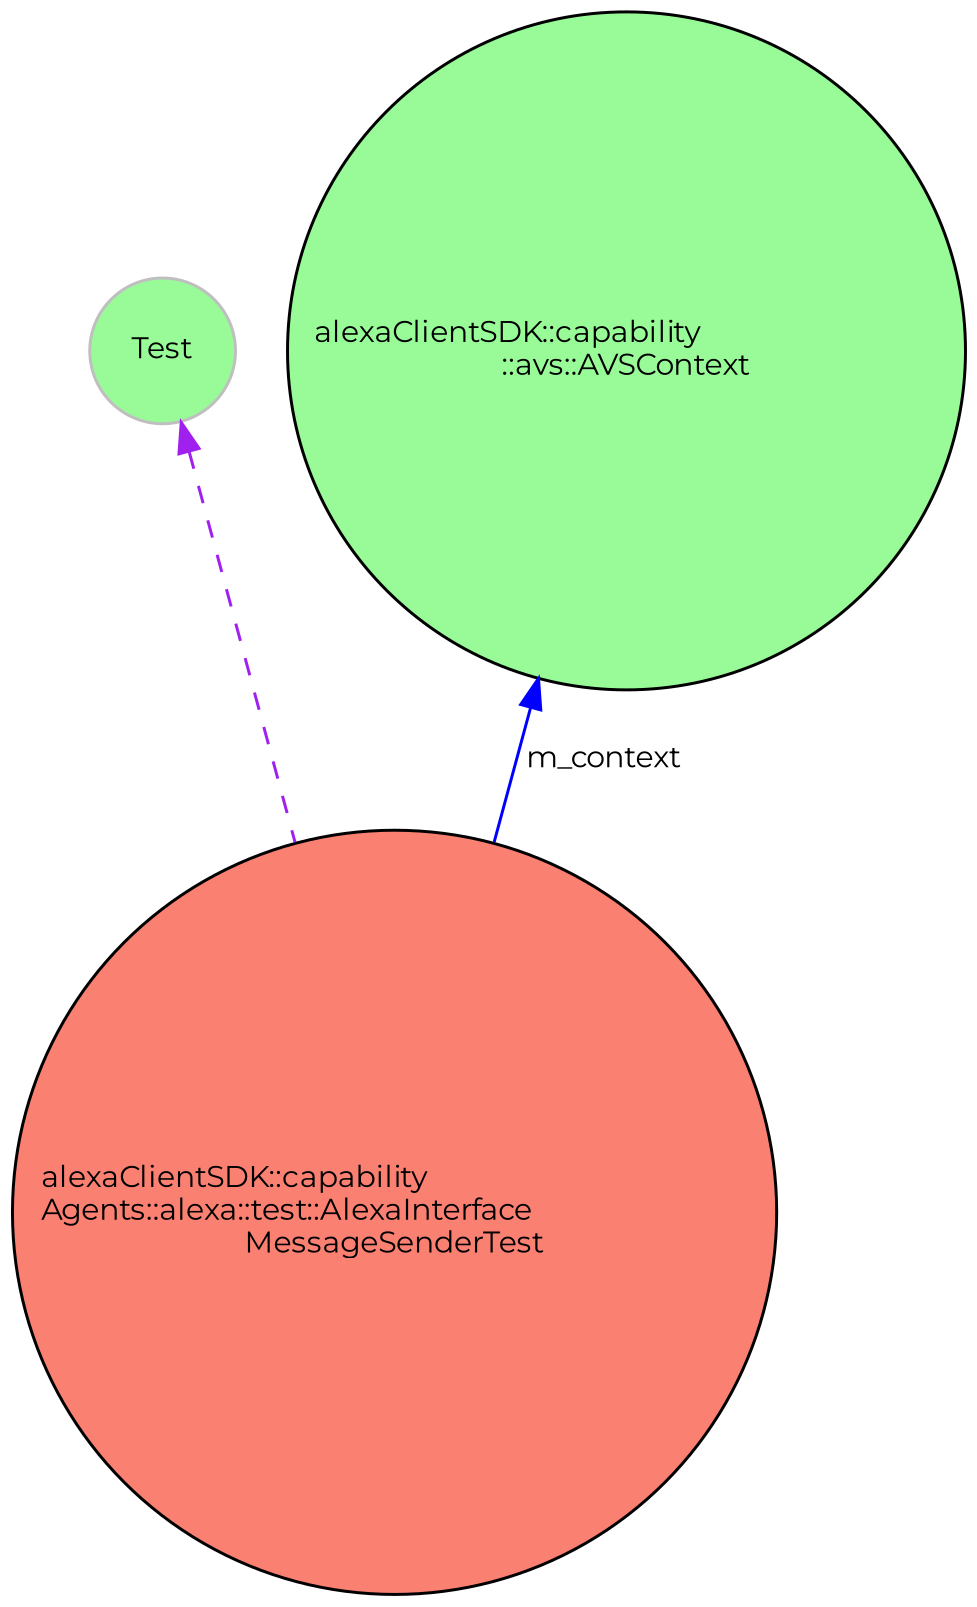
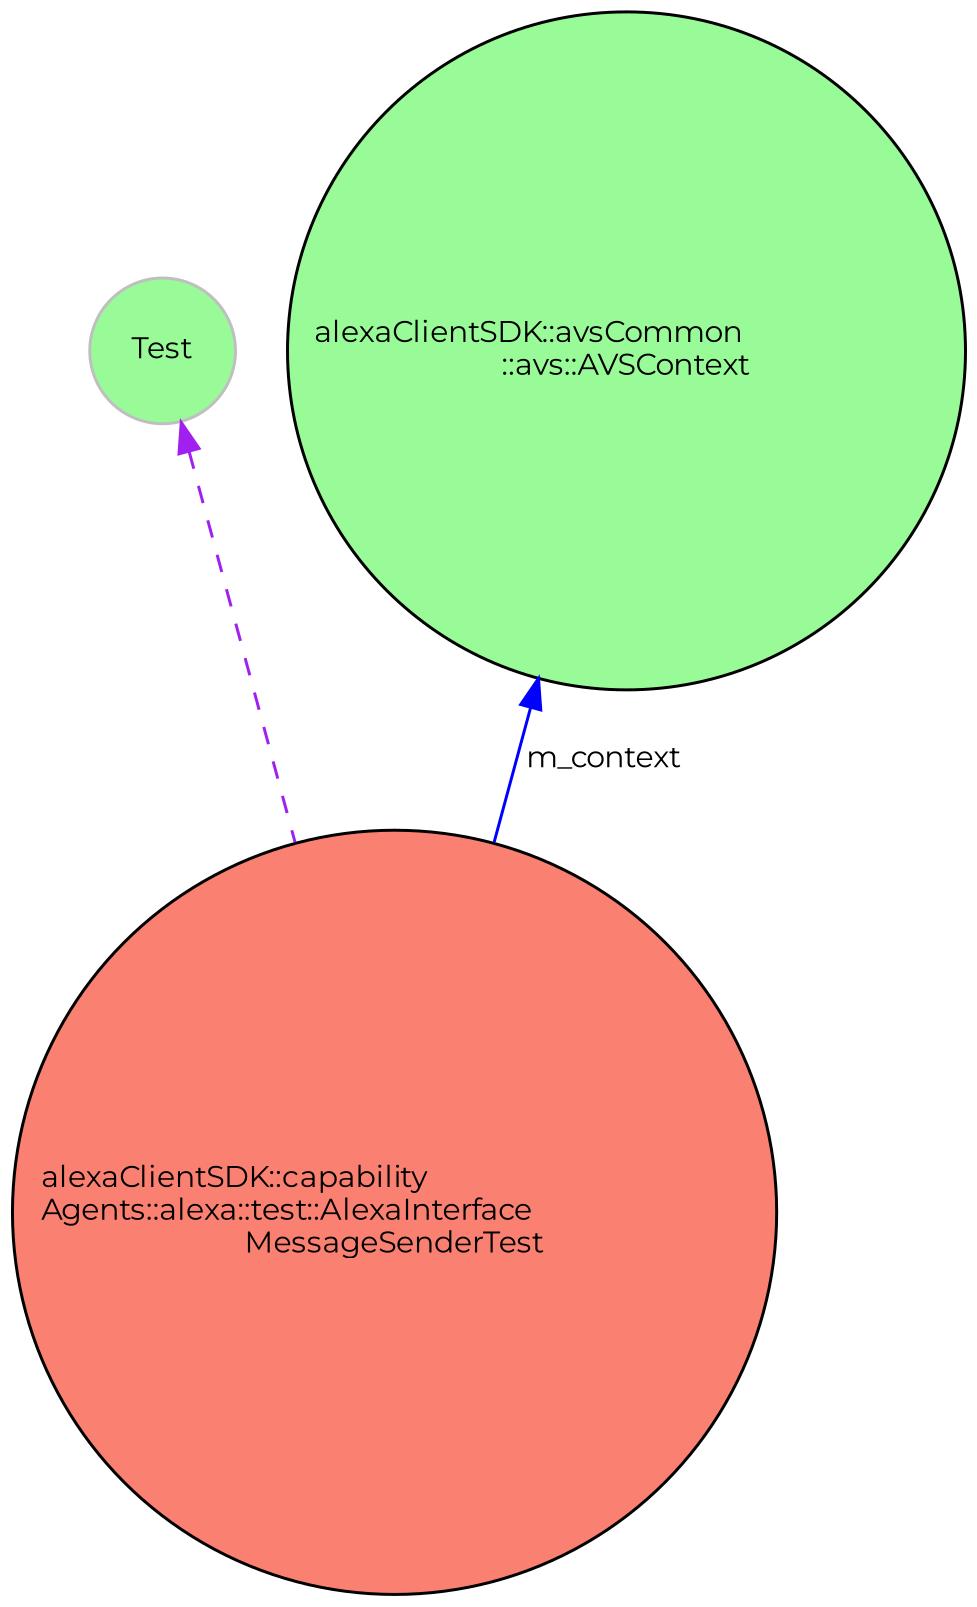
node "alexaClientSDK::capability ::avs::AVSContext": label "alexaClientSDK::capability ::avs::AVSContext" -> "alexaClientSDK::avsCommon ::avs::AVSContext"
